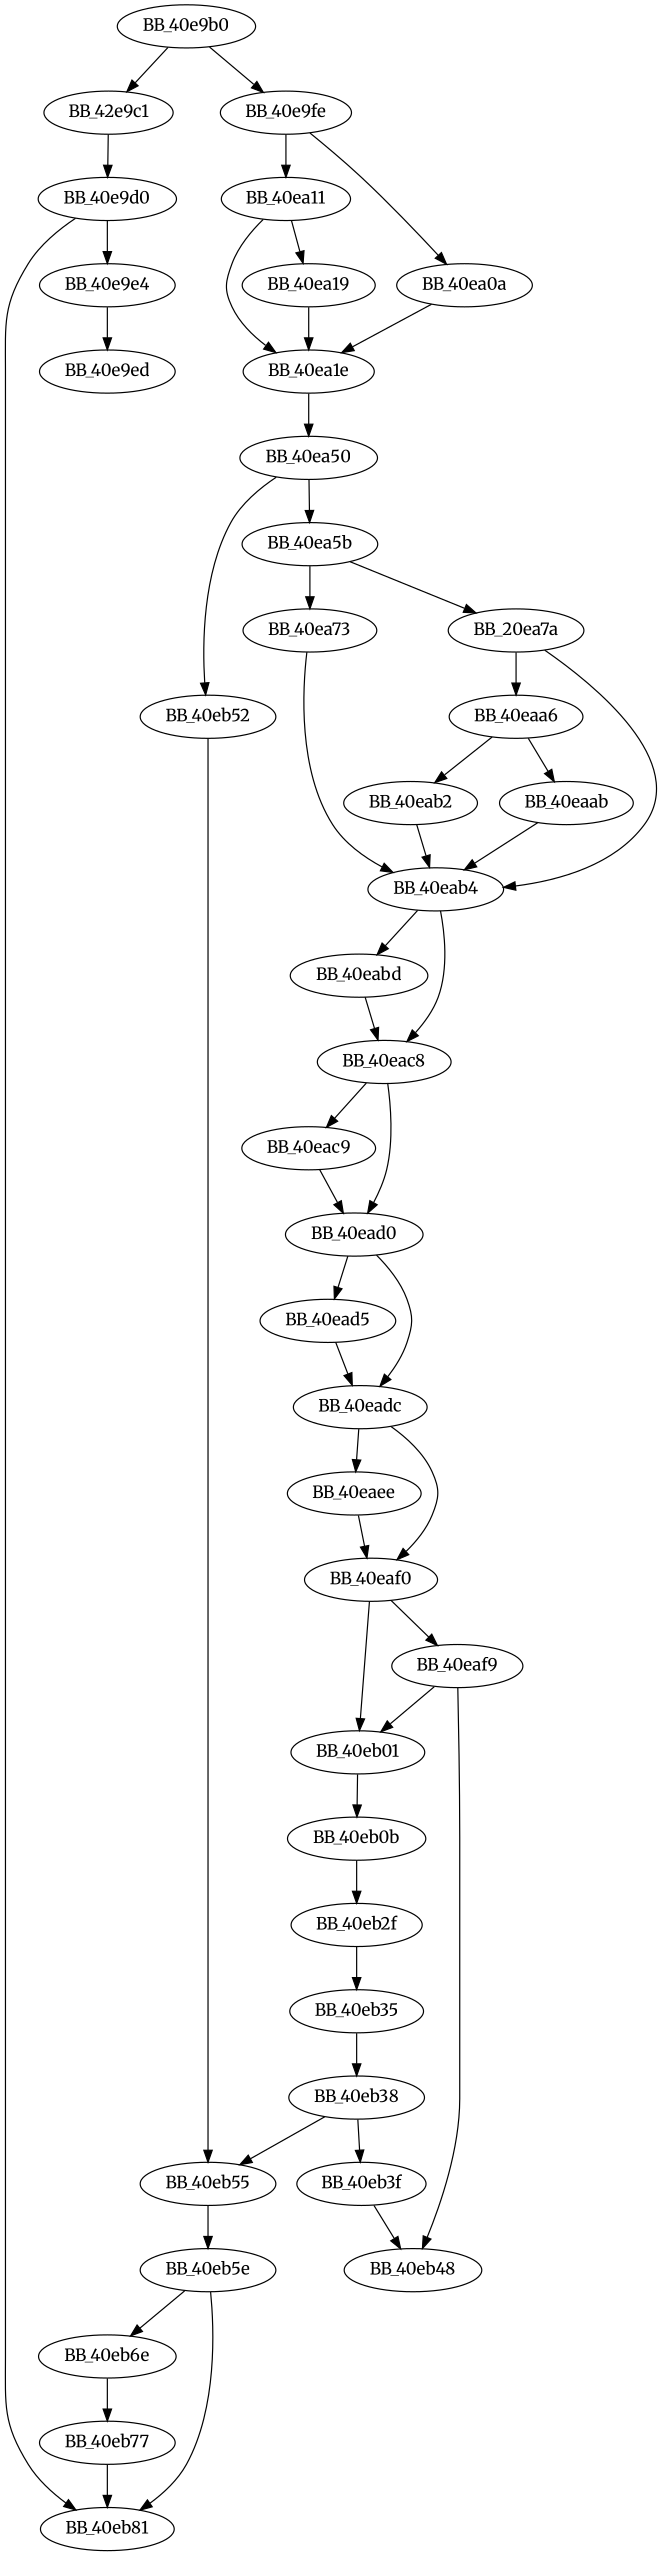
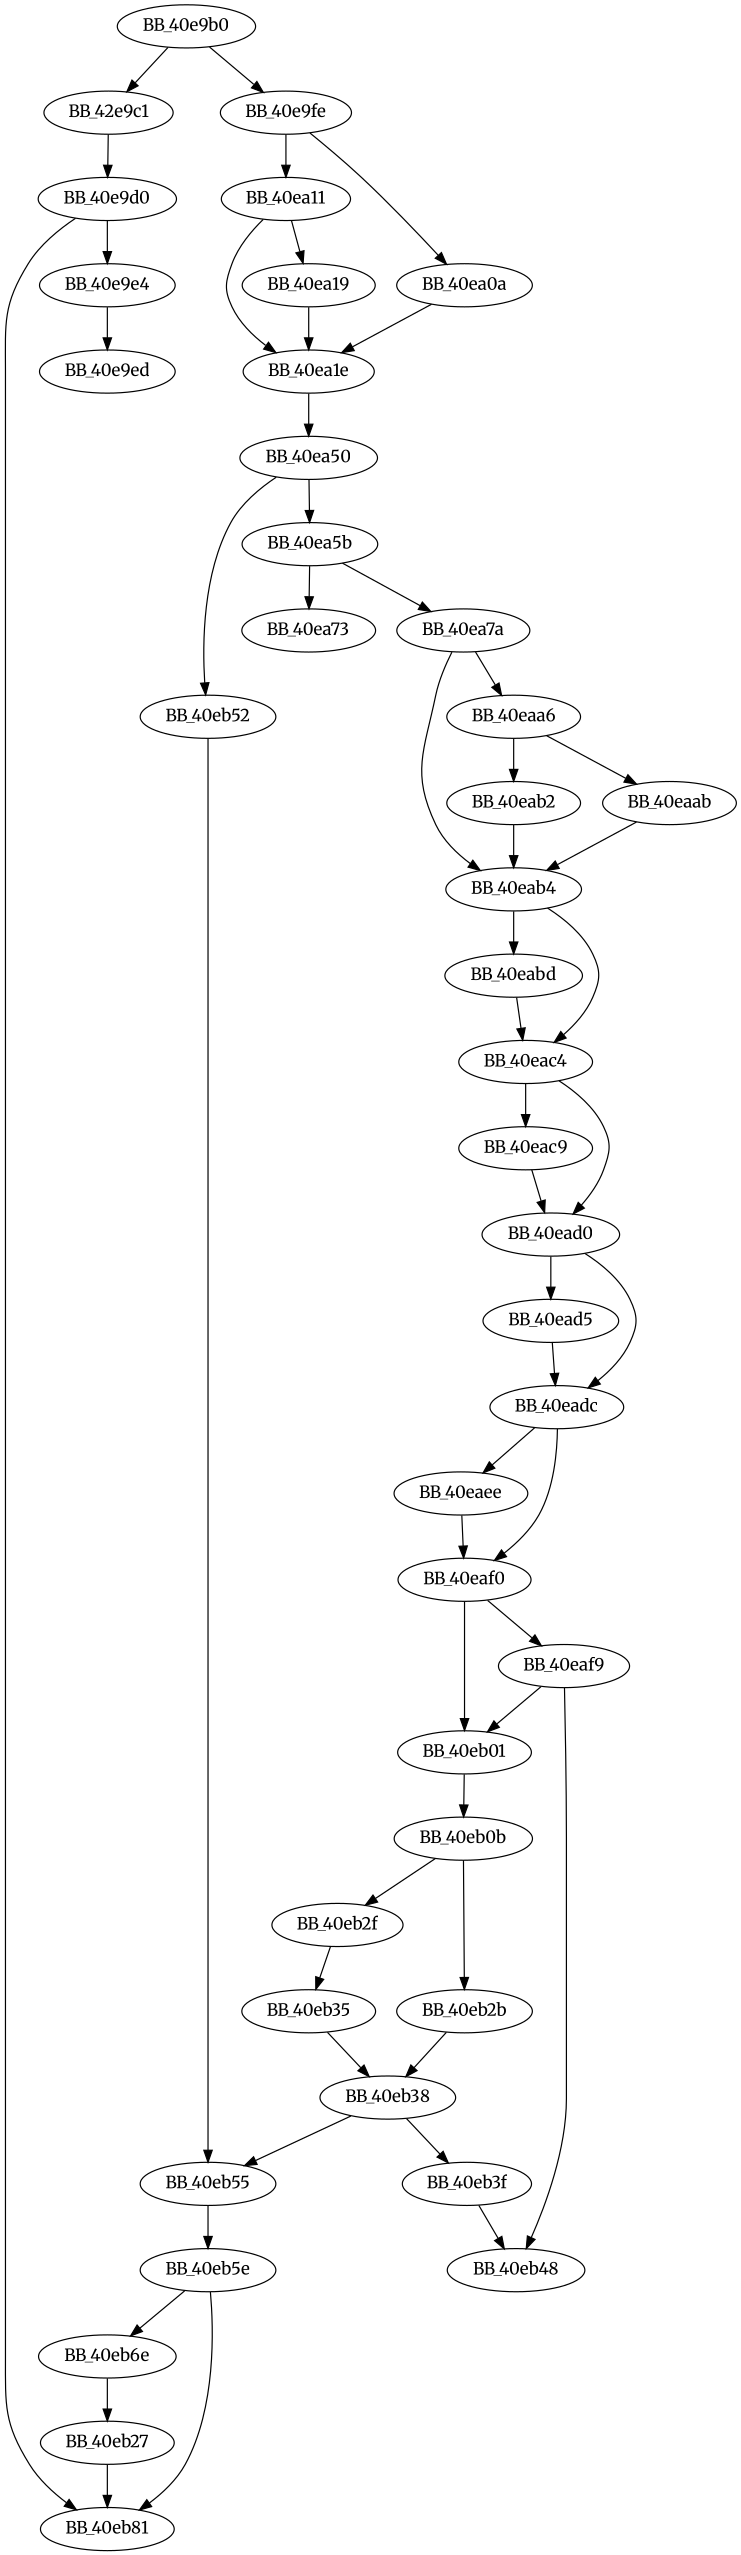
node "BB_20ea7a": label "BB_20ea7a" -> "BB_40ea7a"
edge "BB_40ea73" -> "BB_40eab4": removed
node "BB_40eac8": label "BB_40eac8" -> "BB_40eac4"
node "BB_40eb2b": added
node "BB_40eb77": label "BB_40eb77" -> "BB_40eb27"
